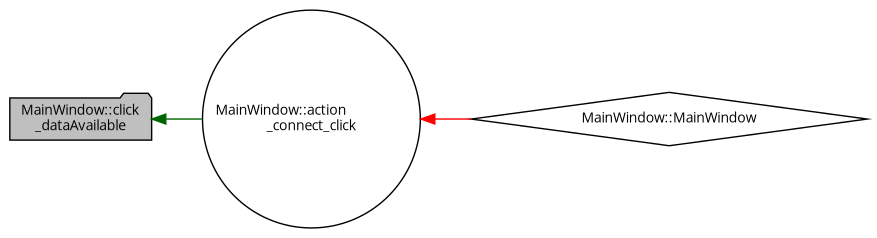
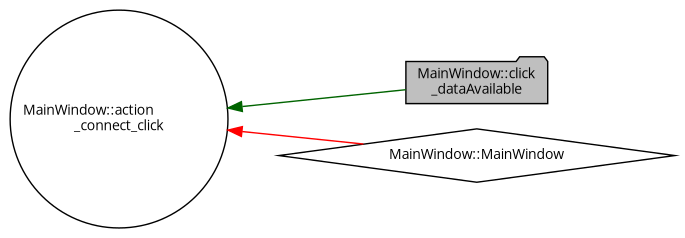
edge "MainWindow::action _connect_click" -> "MainWindow::click _dataAvailable": reversed
